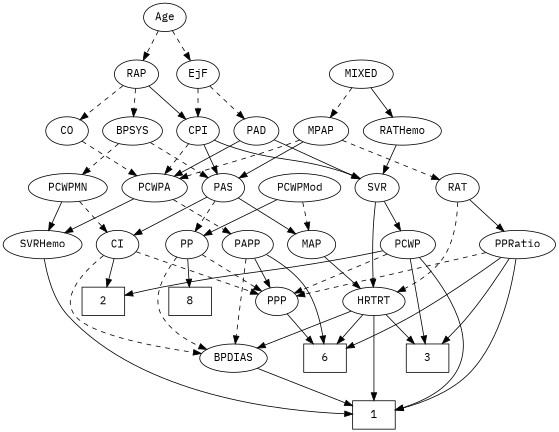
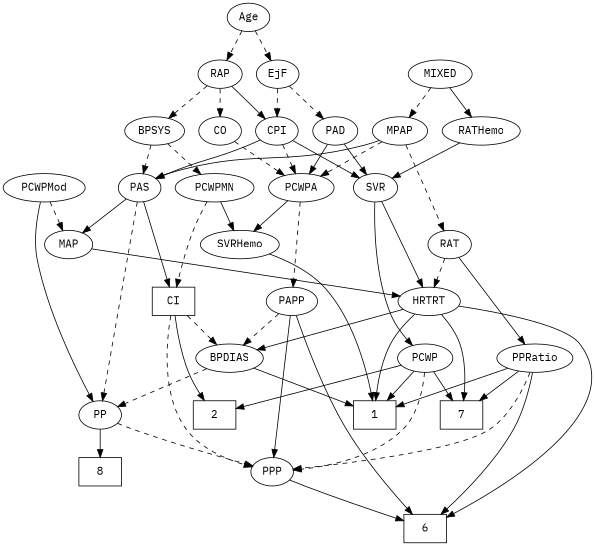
node "CI": shape ellipse -> box
edge "PP" -> "BPDIAS": reversed
node "3": label "3" -> "7"
